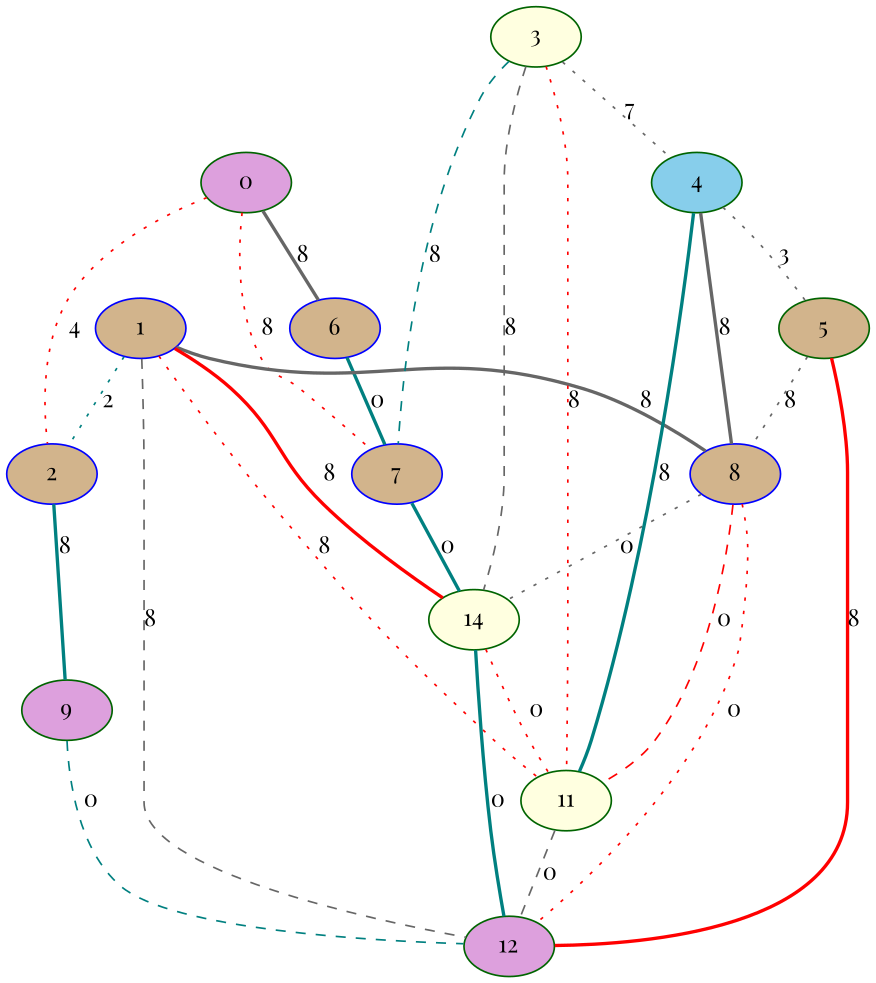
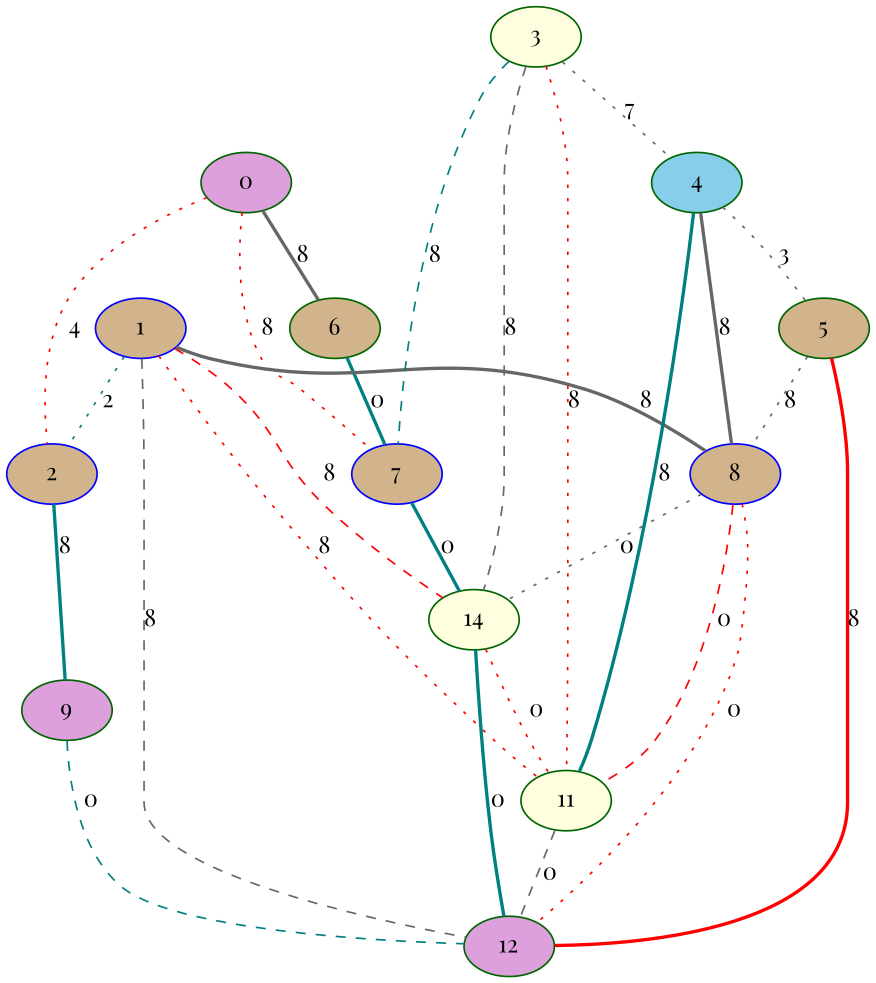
node "6": color blue -> darkgreen
edge "1" -- "14": style bold -> dashed
